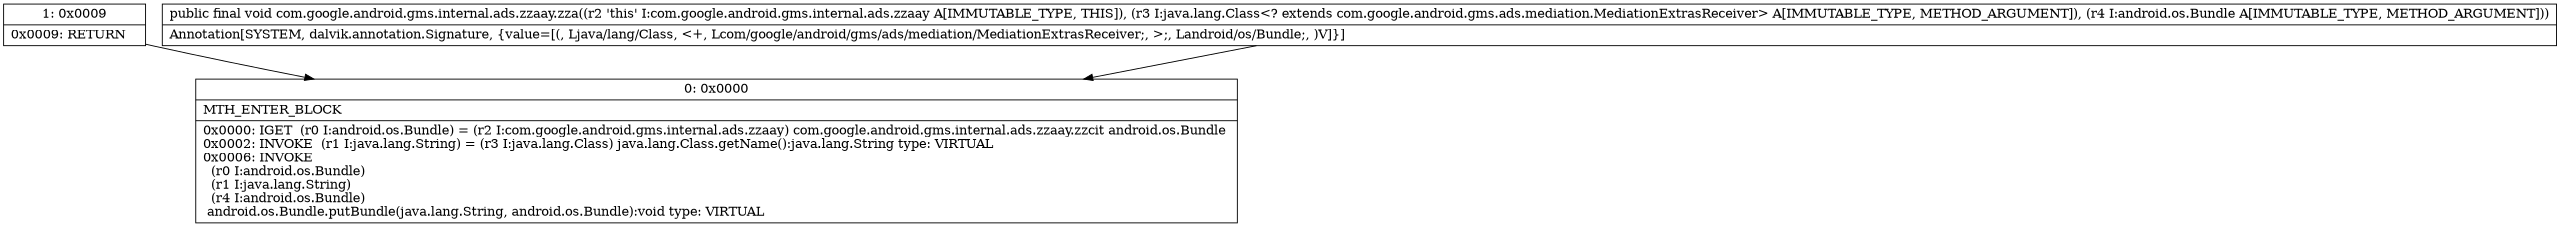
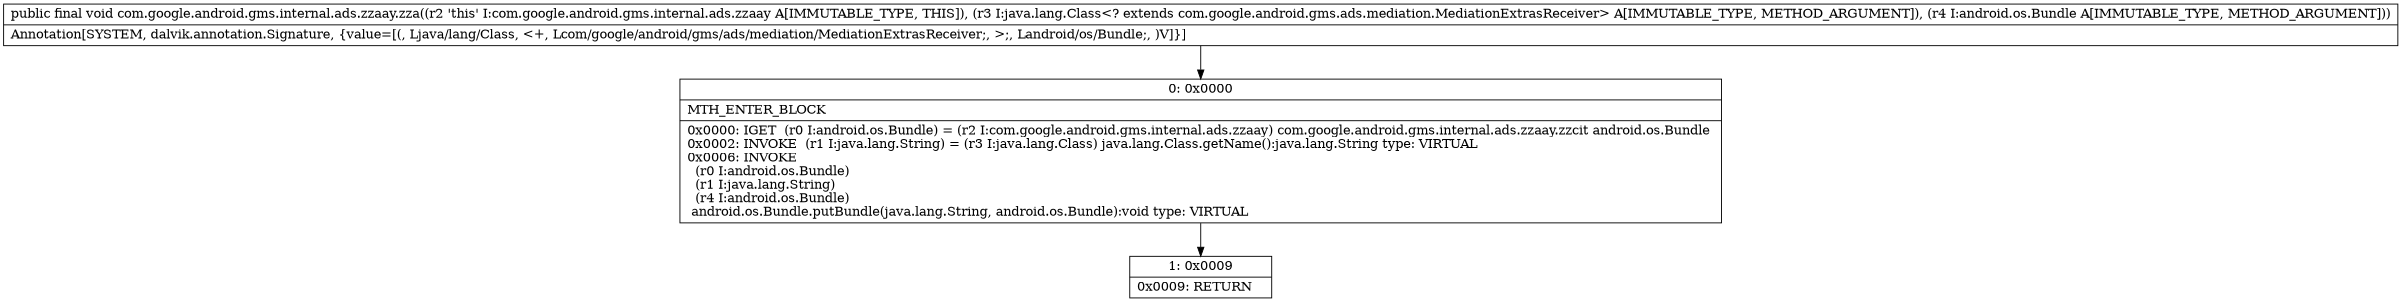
edge "1: 0x0009" -> "0: 0x0000": reversed
